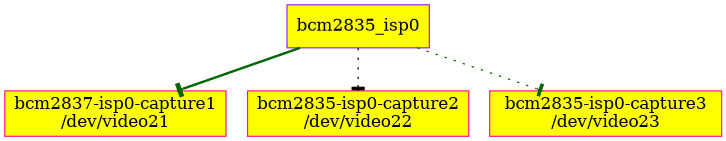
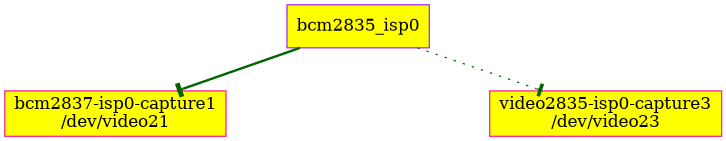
node "bcm2835-isp0-capture2 /dev/video22": removed
node "bcm2835-isp0-capture3 /dev/video23": label "bcm2835-isp0-capture3 /dev/video23" -> "video2835-isp0-capture3 /dev/video23"
